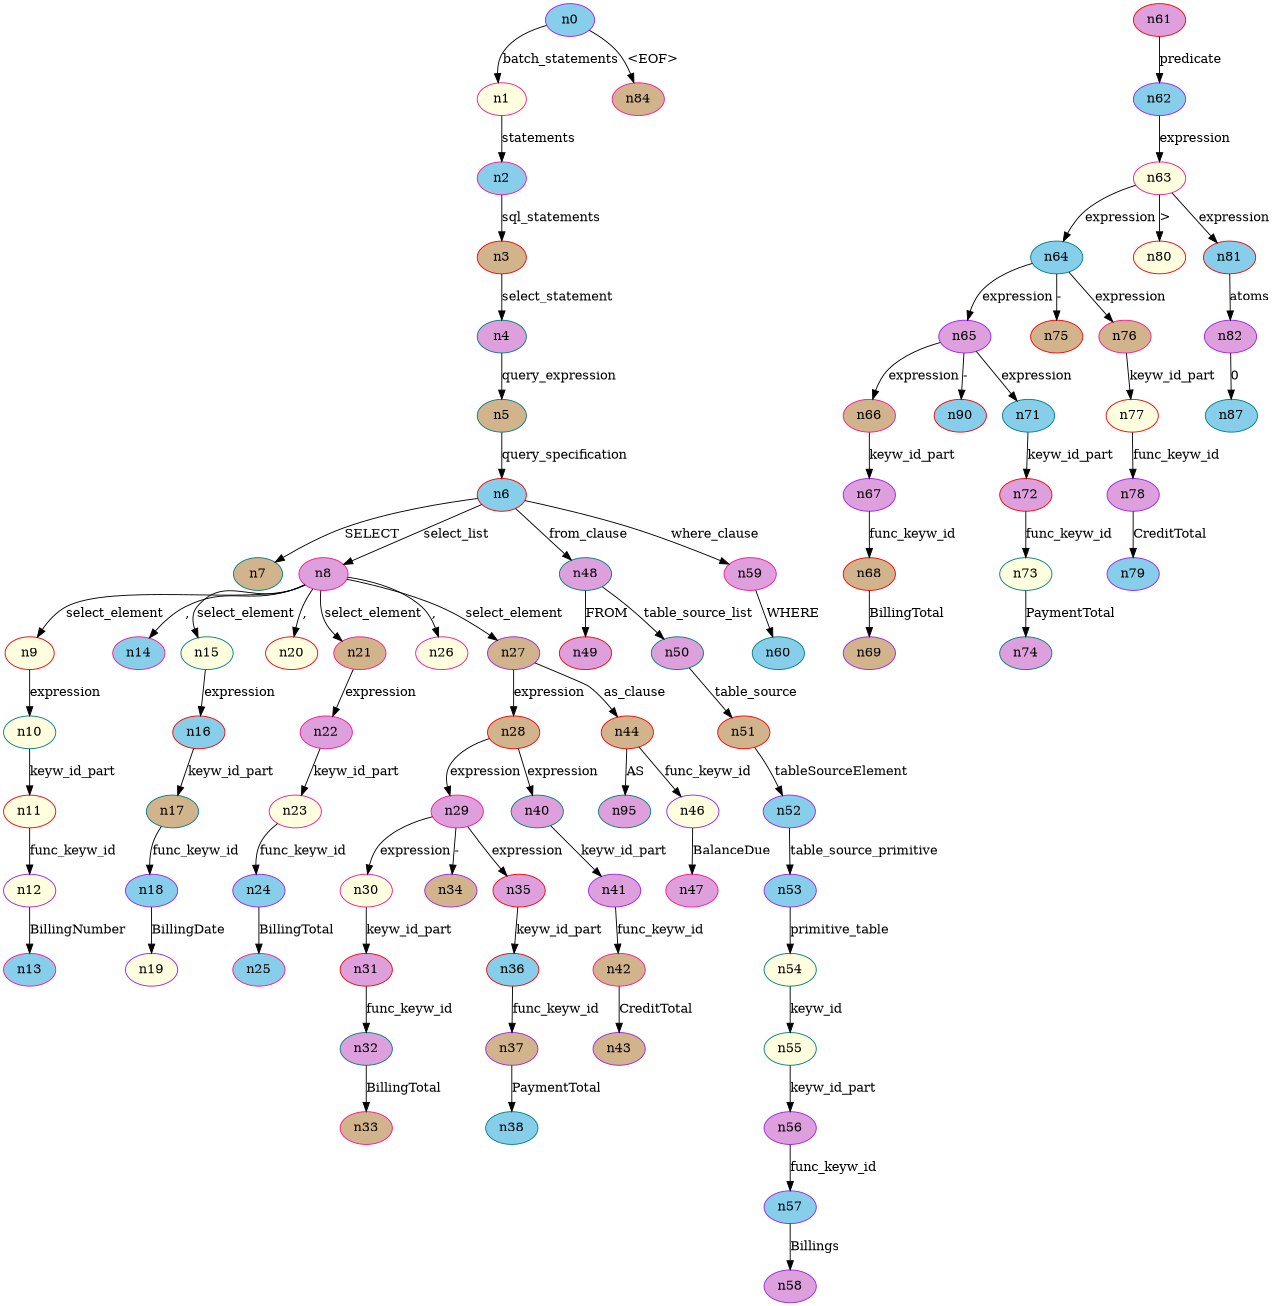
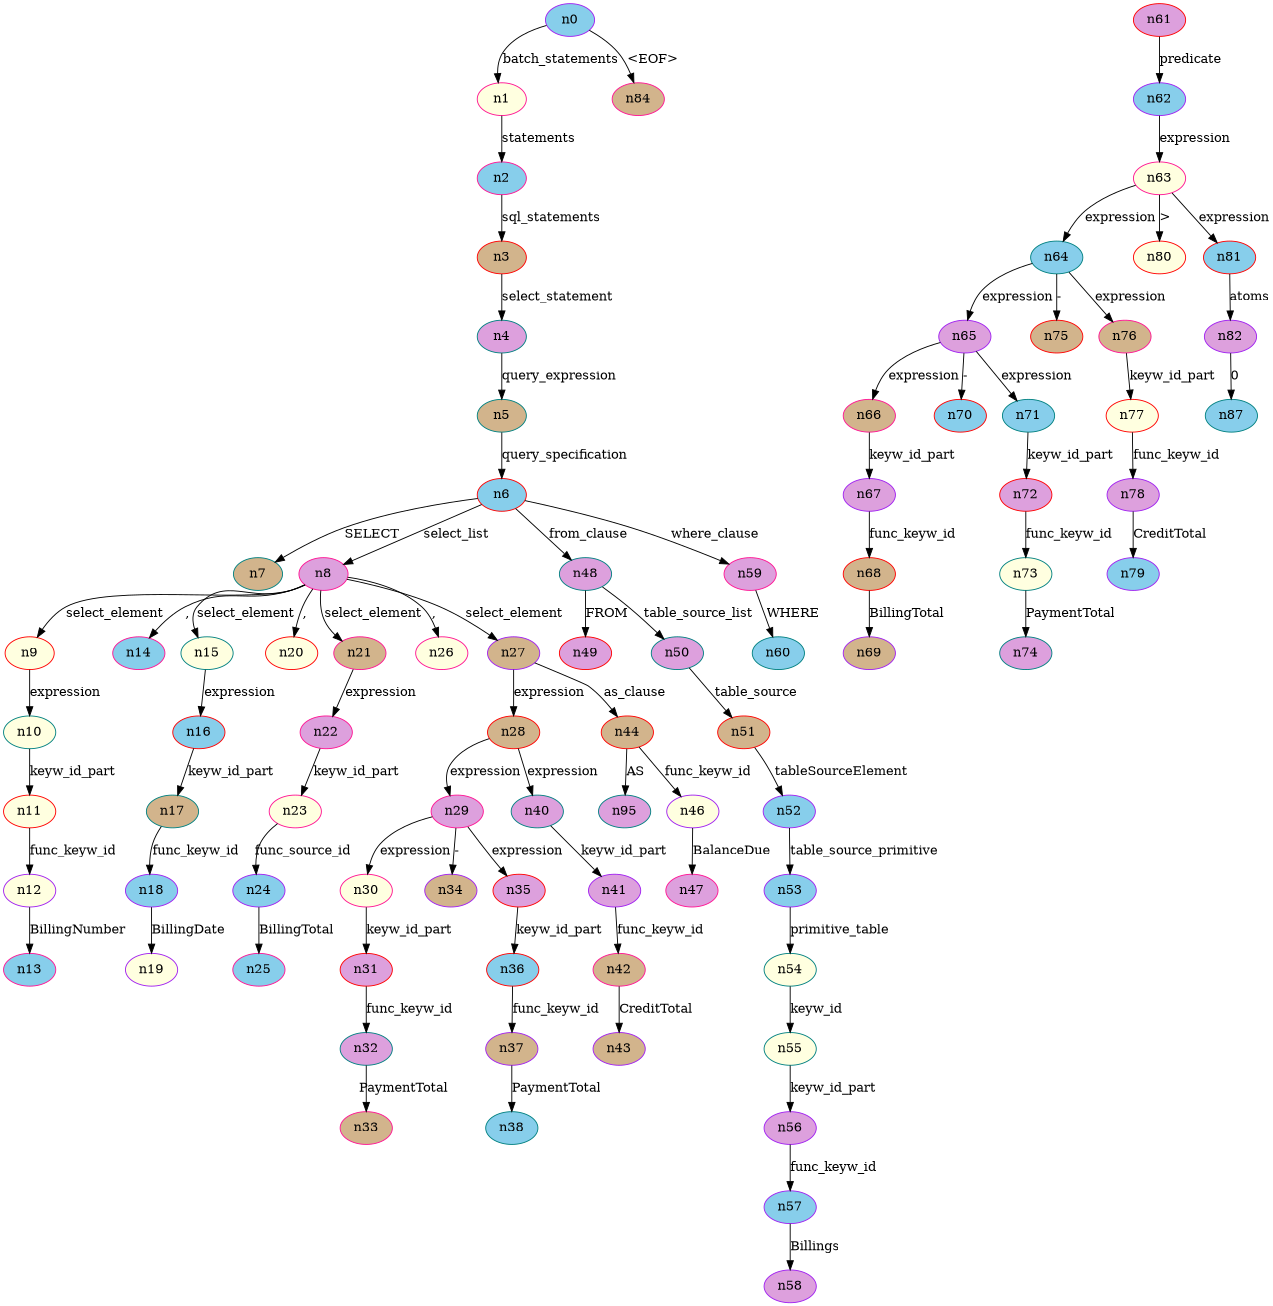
node "n90": label "n90" -> "n70"
edge "n23" -> "n24": label "func_keyw_id" -> "func_source_id"
edge "n32" -> "n33": label "BillingTotal" -> "PaymentTotal"
